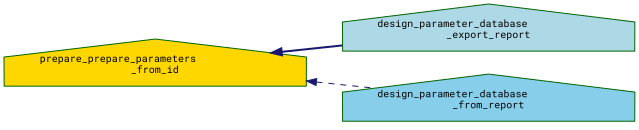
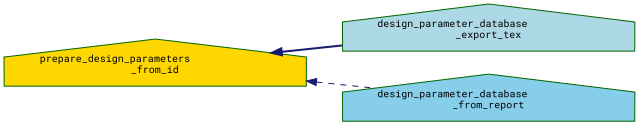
node "design_parameter_database _export_report": label "design_parameter_database _export_report" -> "design_parameter_database _export_tex"
node "prepare_prepare_parameters _from_id": label "prepare_prepare_parameters _from_id" -> "prepare_design_parameters _from_id"
